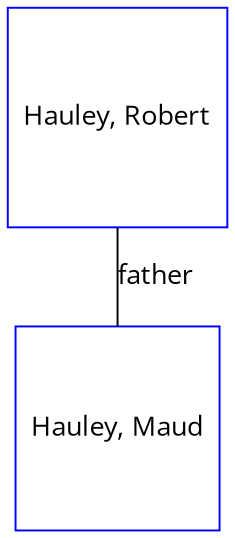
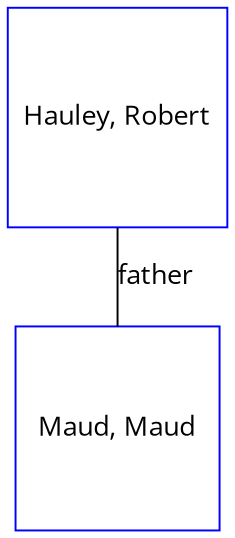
node "Hauley, Maud": label "Hauley, Maud" -> "Maud, Maud"
